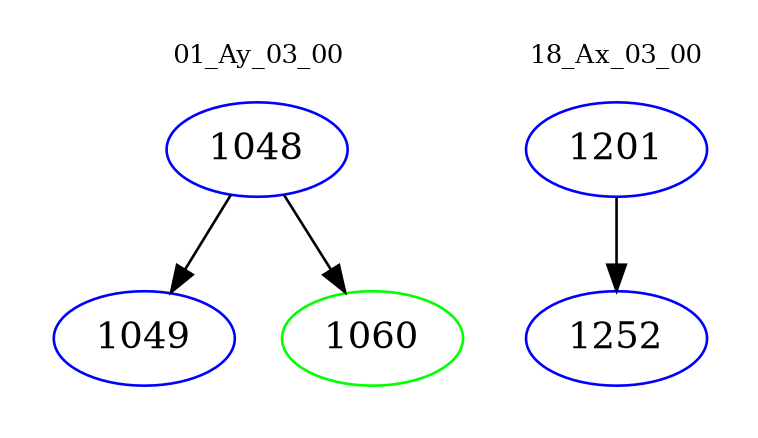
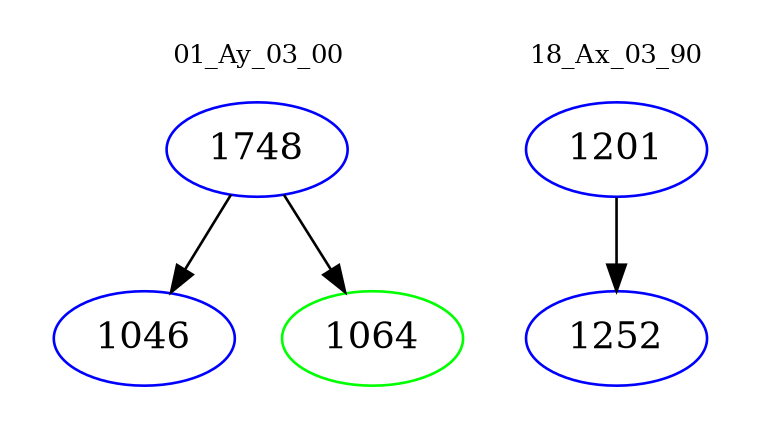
cluster "18_Ax_03_00": label "18_Ax_03_00" -> "18_Ax_03_90"
node "1048": label "1048" -> "1748"
node "1049": label "1049" -> "1046"
node "1060": label "1060" -> "1064"
